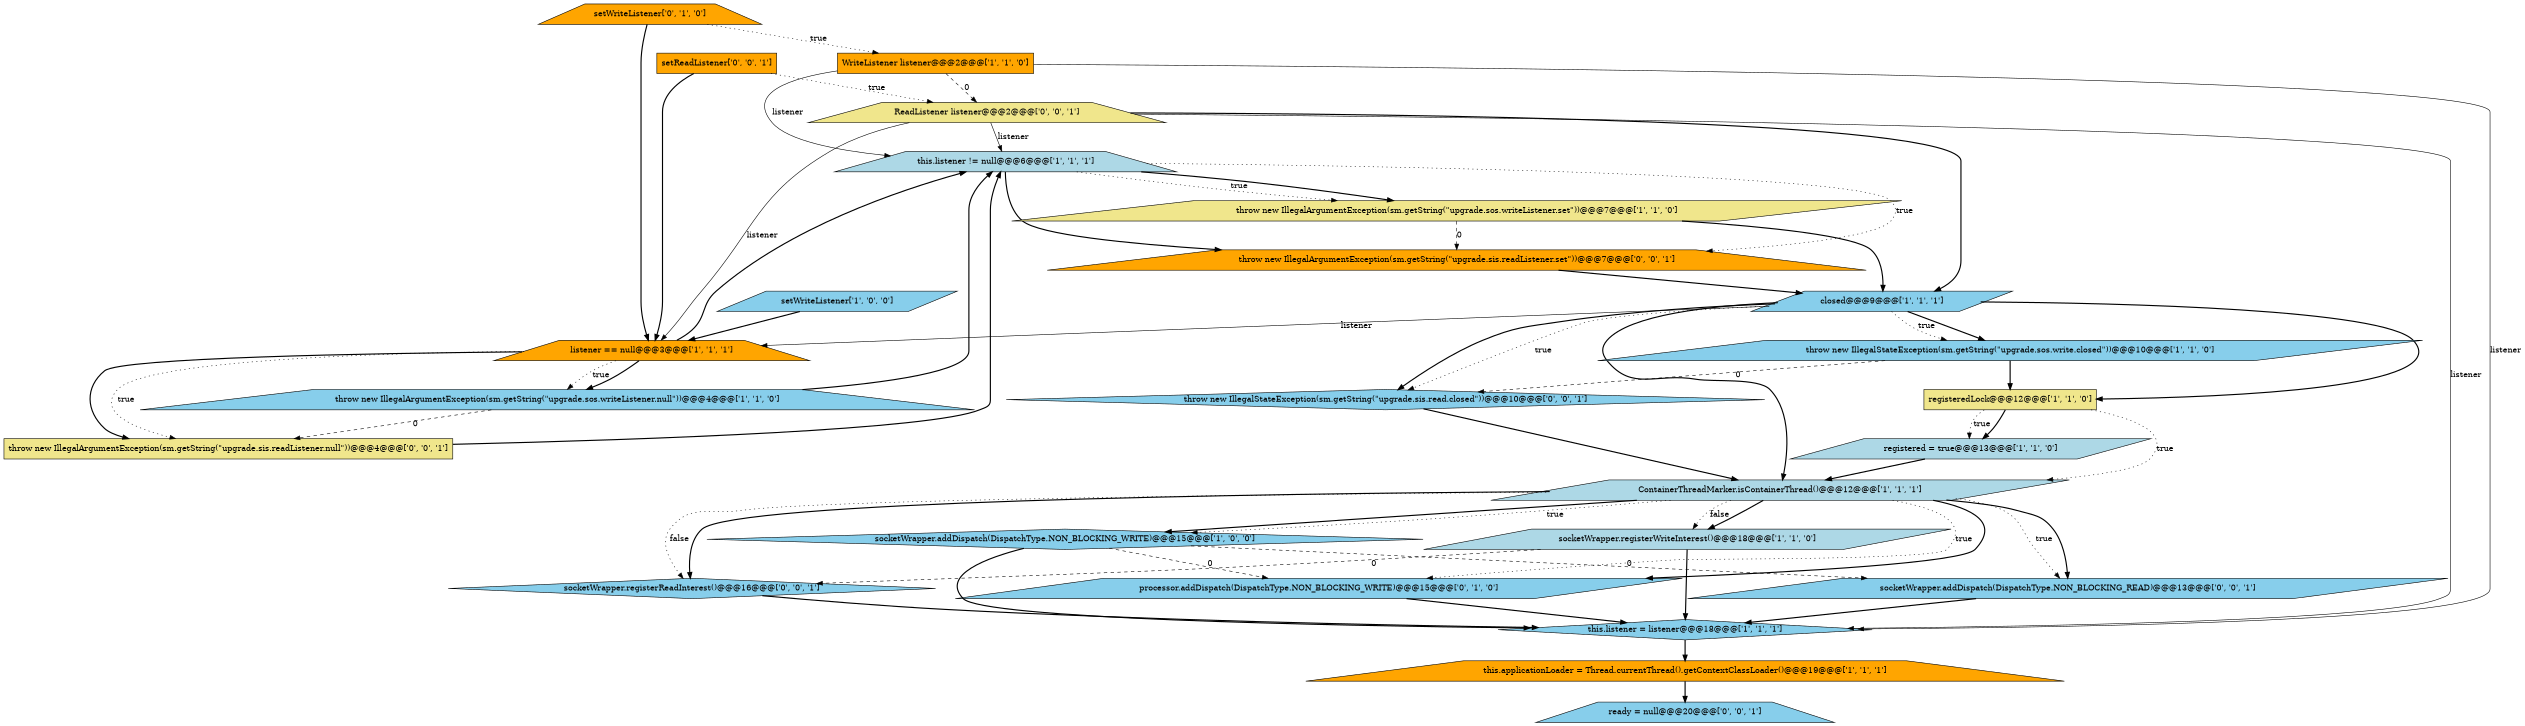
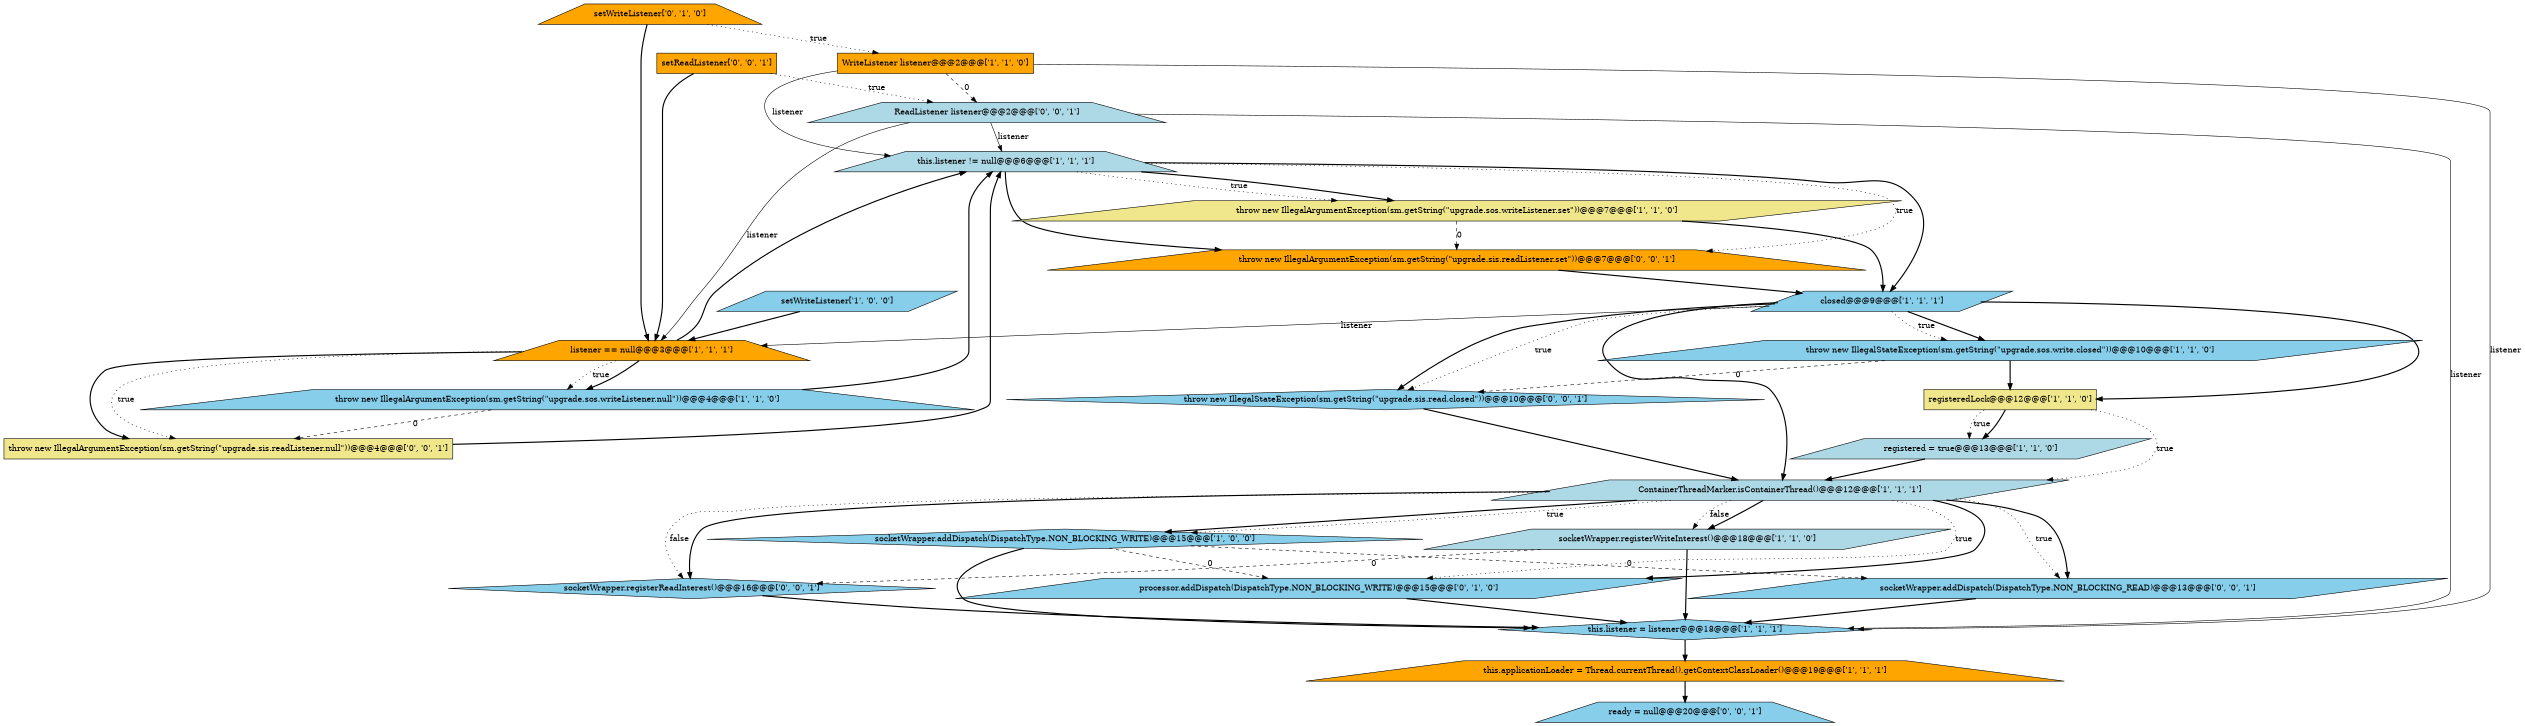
node "ReadListener listener@@@2@@@['0', '0', '1']": fillcolor khaki -> lightblue
edge "ReadListener listener@@@2@@@['0', '0', '1']" -> "closed@@@9@@@['1', '1', '1']": now "this.listener != null@@@6@@@['1', '1', '1']" -> "closed@@@9@@@['1', '1', '1']"
